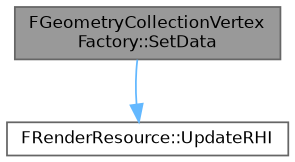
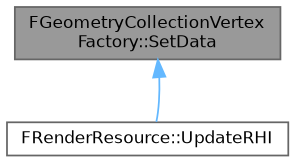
edge "FGeometryCollectionVertex Factory::SetData" -> "FRenderResource::UpdateRHI": reversed
